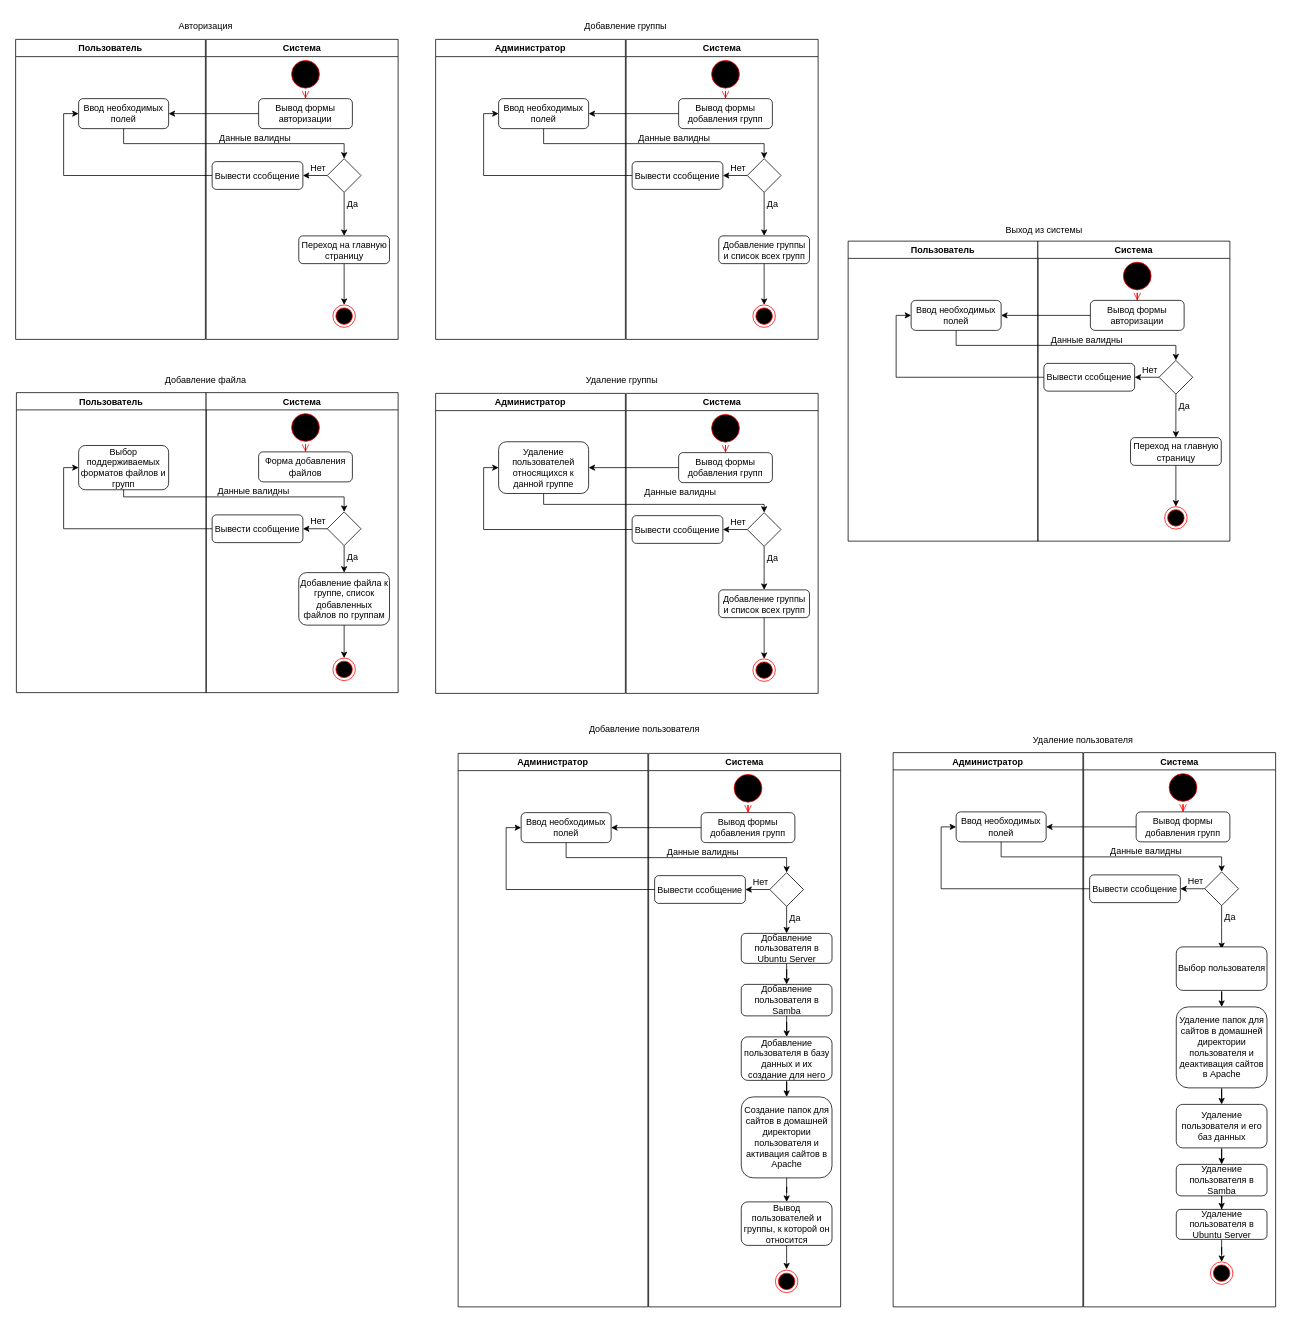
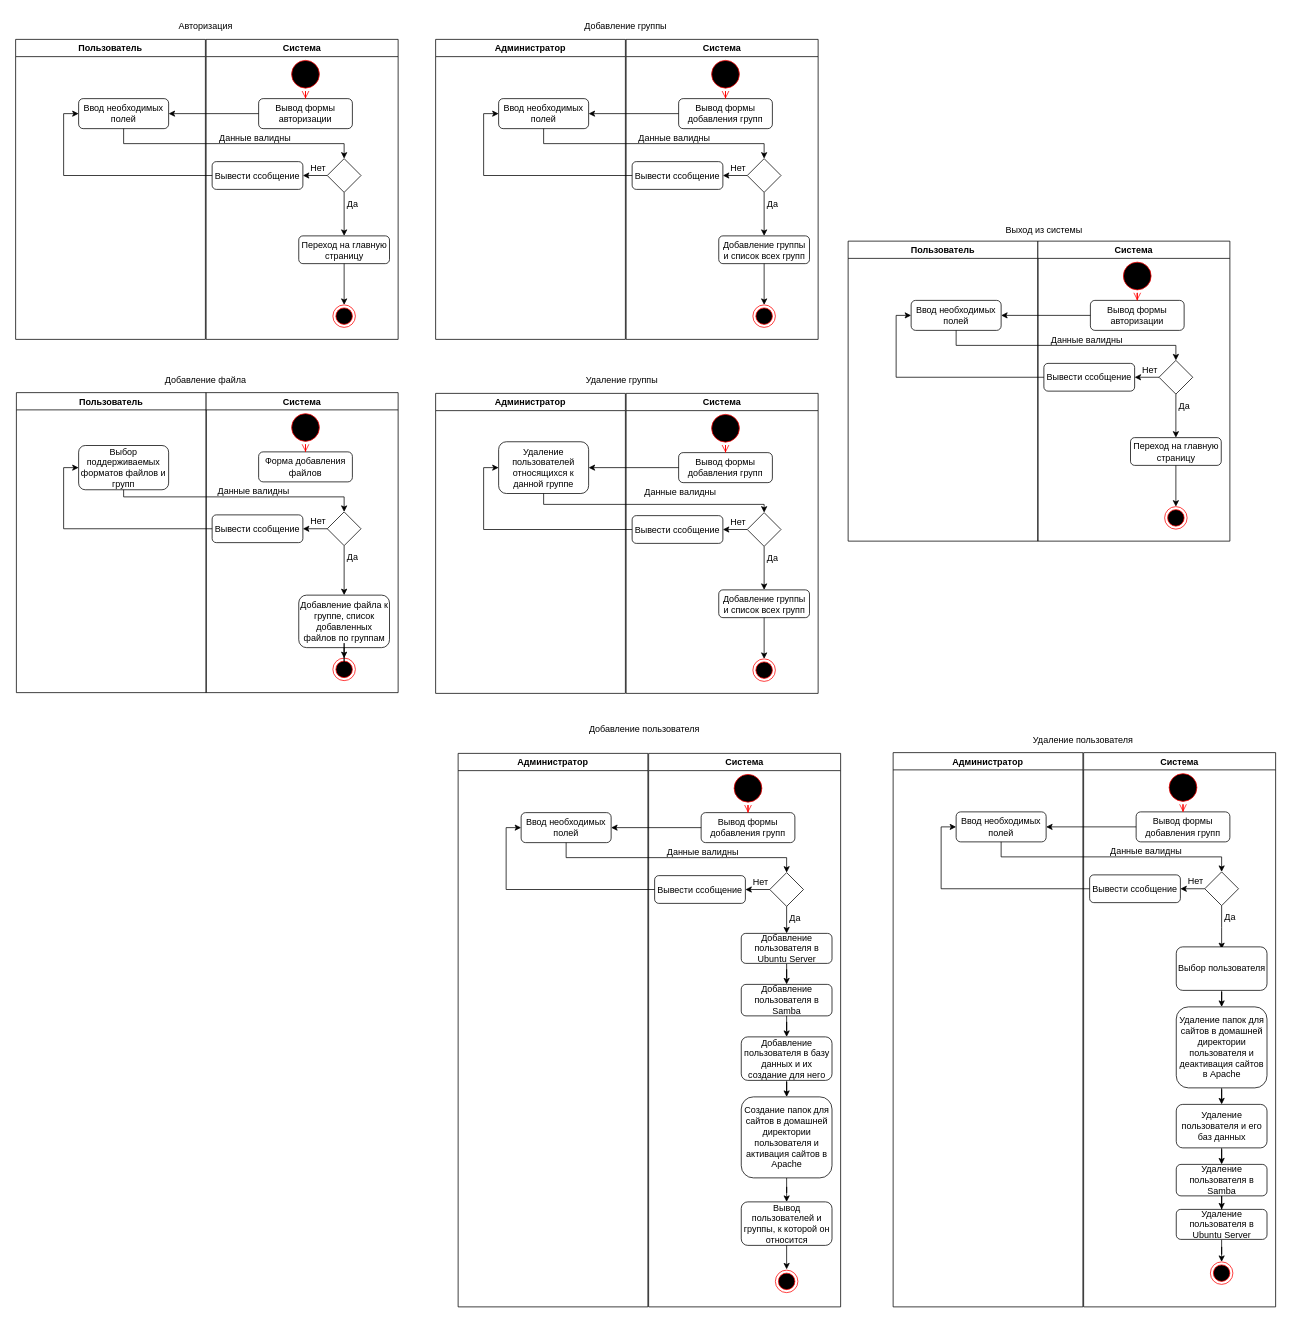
node "Добавление файла к группе, список добавленных файлов по группам": moved (344, 599) -> (344, 621)
